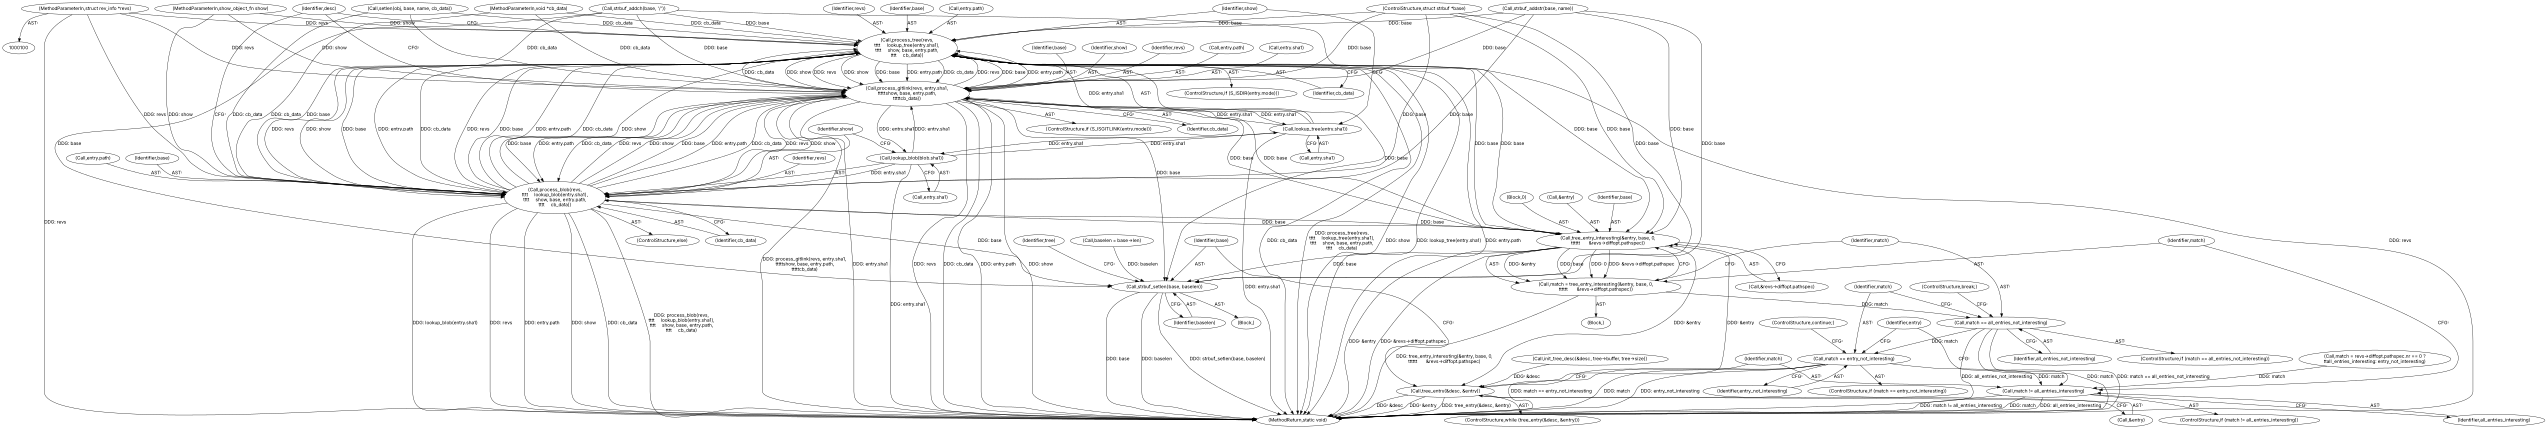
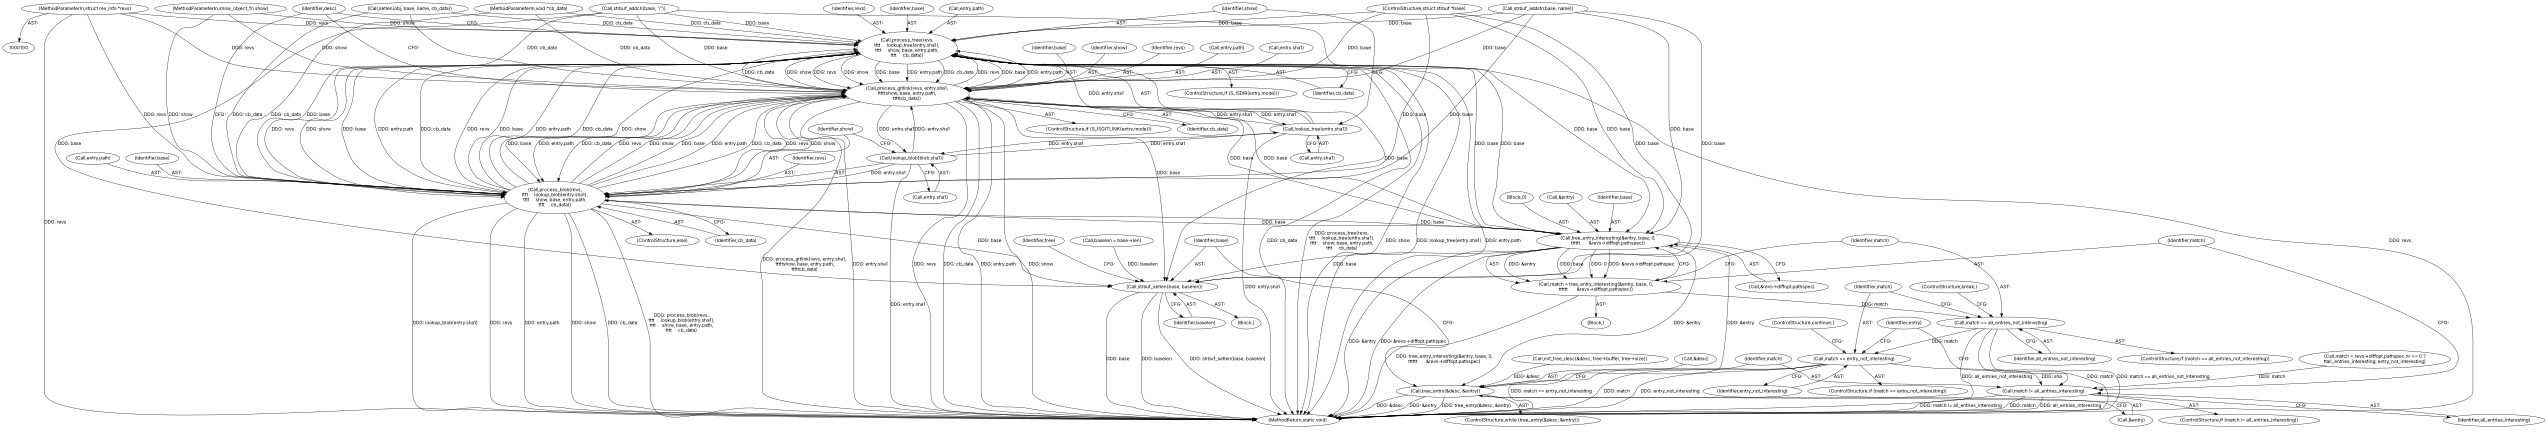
node "(Call,&desc)": added
edge "(Call,match == entry_not_interesting)" -> "(Call,match != all_entries_interesting)": label "DDG: match" -> "DDG: sha"
